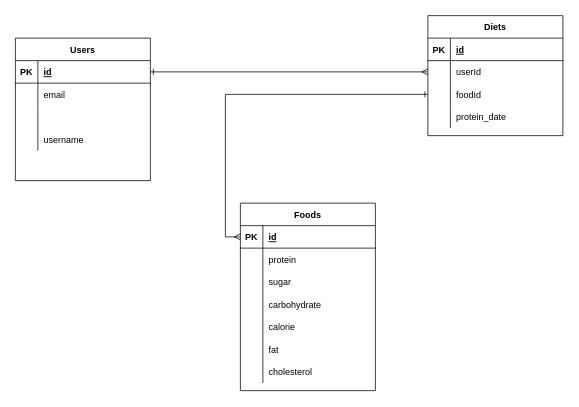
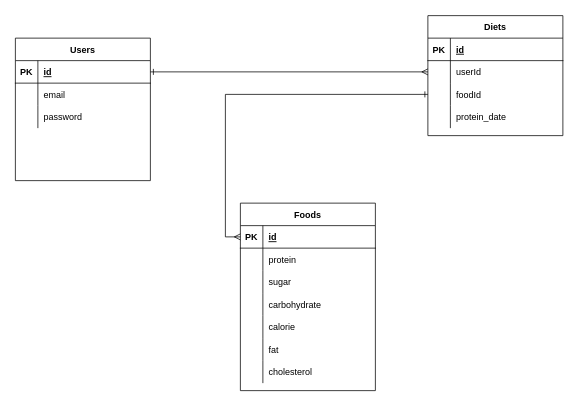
node "password": added
node "username": removed
